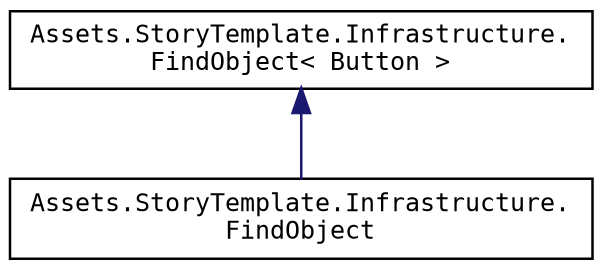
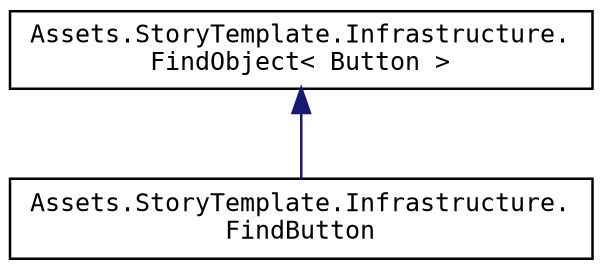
node "Assets.StoryTemplate.Infrastructure. FindObject": label "Assets.StoryTemplate.Infrastructure. FindObject" -> "Assets.StoryTemplate.Infrastructure. FindButton"
